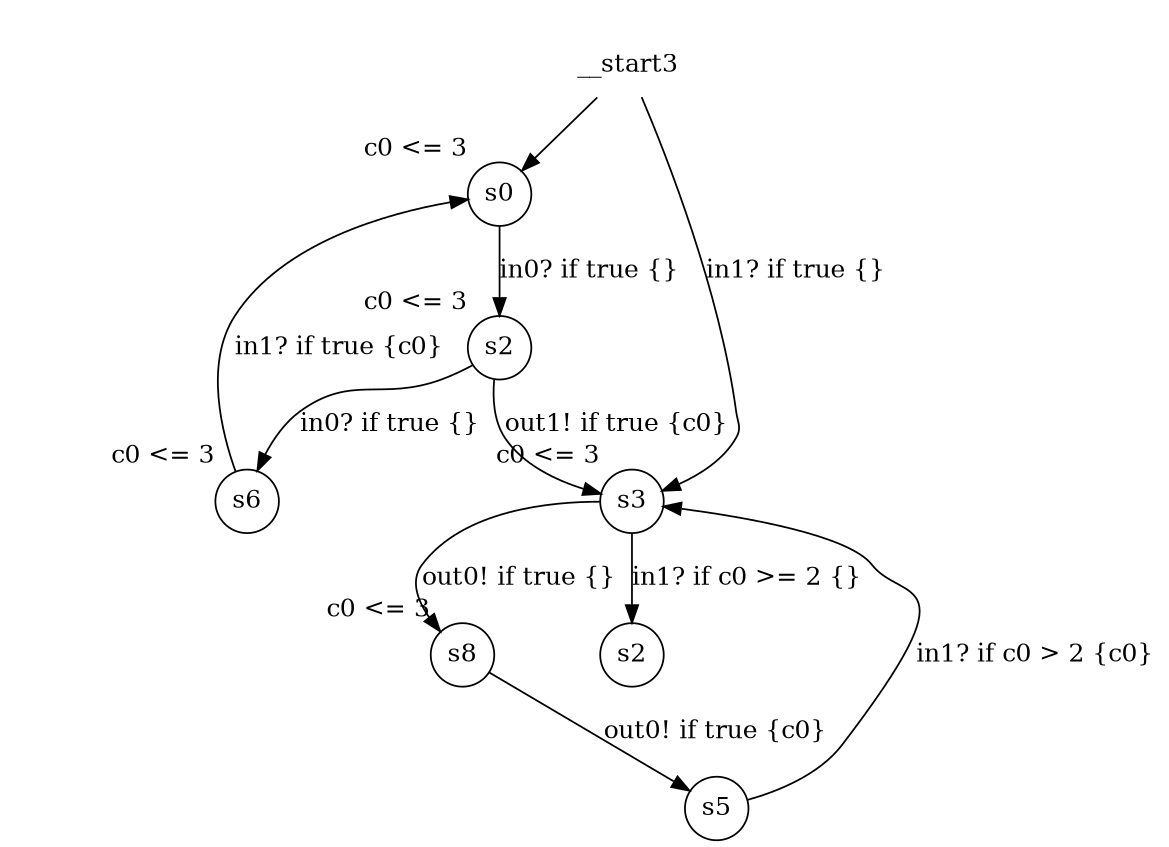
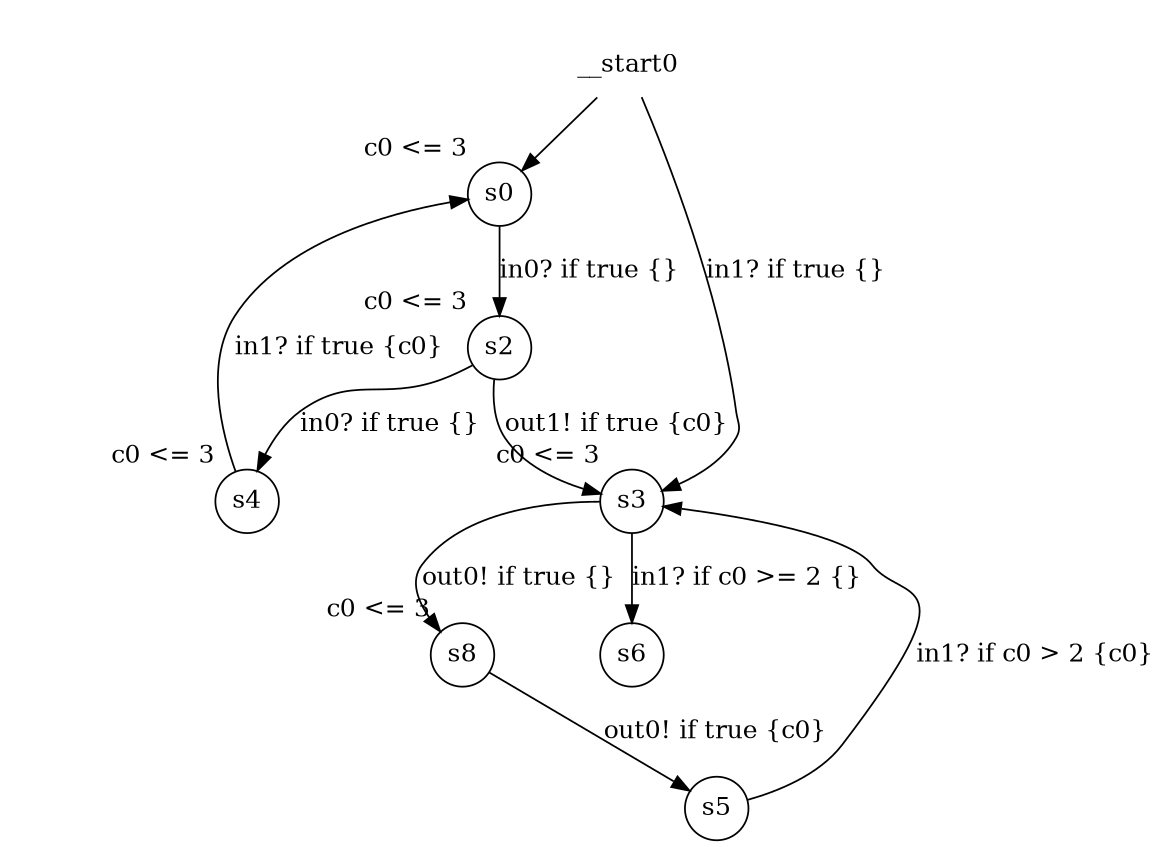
node "__start3": label "__start3" -> "__start0"
node "s6 c0 <= 3": label "s6 c0 <= 3" -> "s4 c0 <= 3"
node "s2": label "s2" -> "s6"
